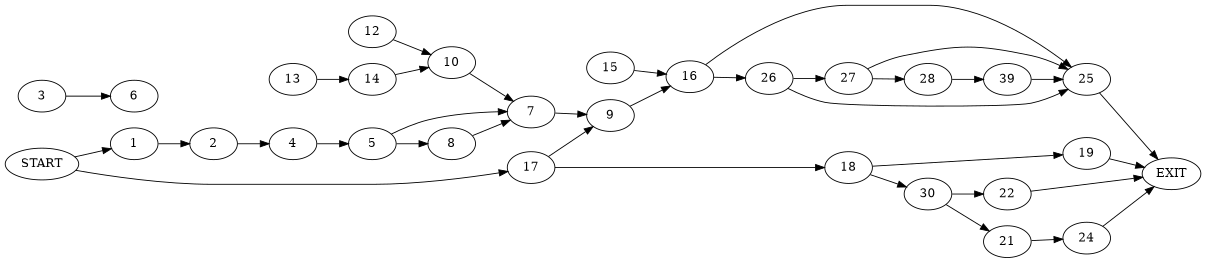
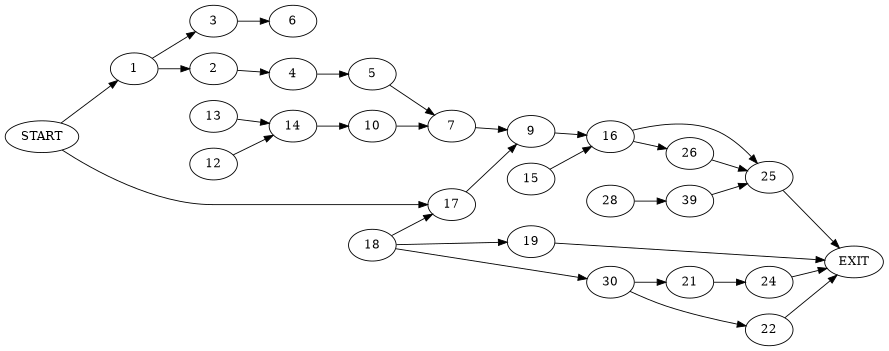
edge "12" -> "10": now "12" -> "14"
edge "1" -> "3": added
node "27": removed
node "8": removed
edge "17" -> "18": reversed
